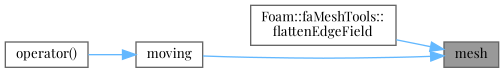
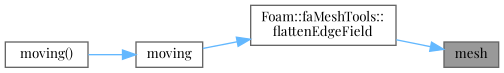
node "operator()": label "operator()" -> "moving()"
edge "moving" -> "mesh": now "moving" -> "Foam::faMeshTools:: flattenEdgeField"
